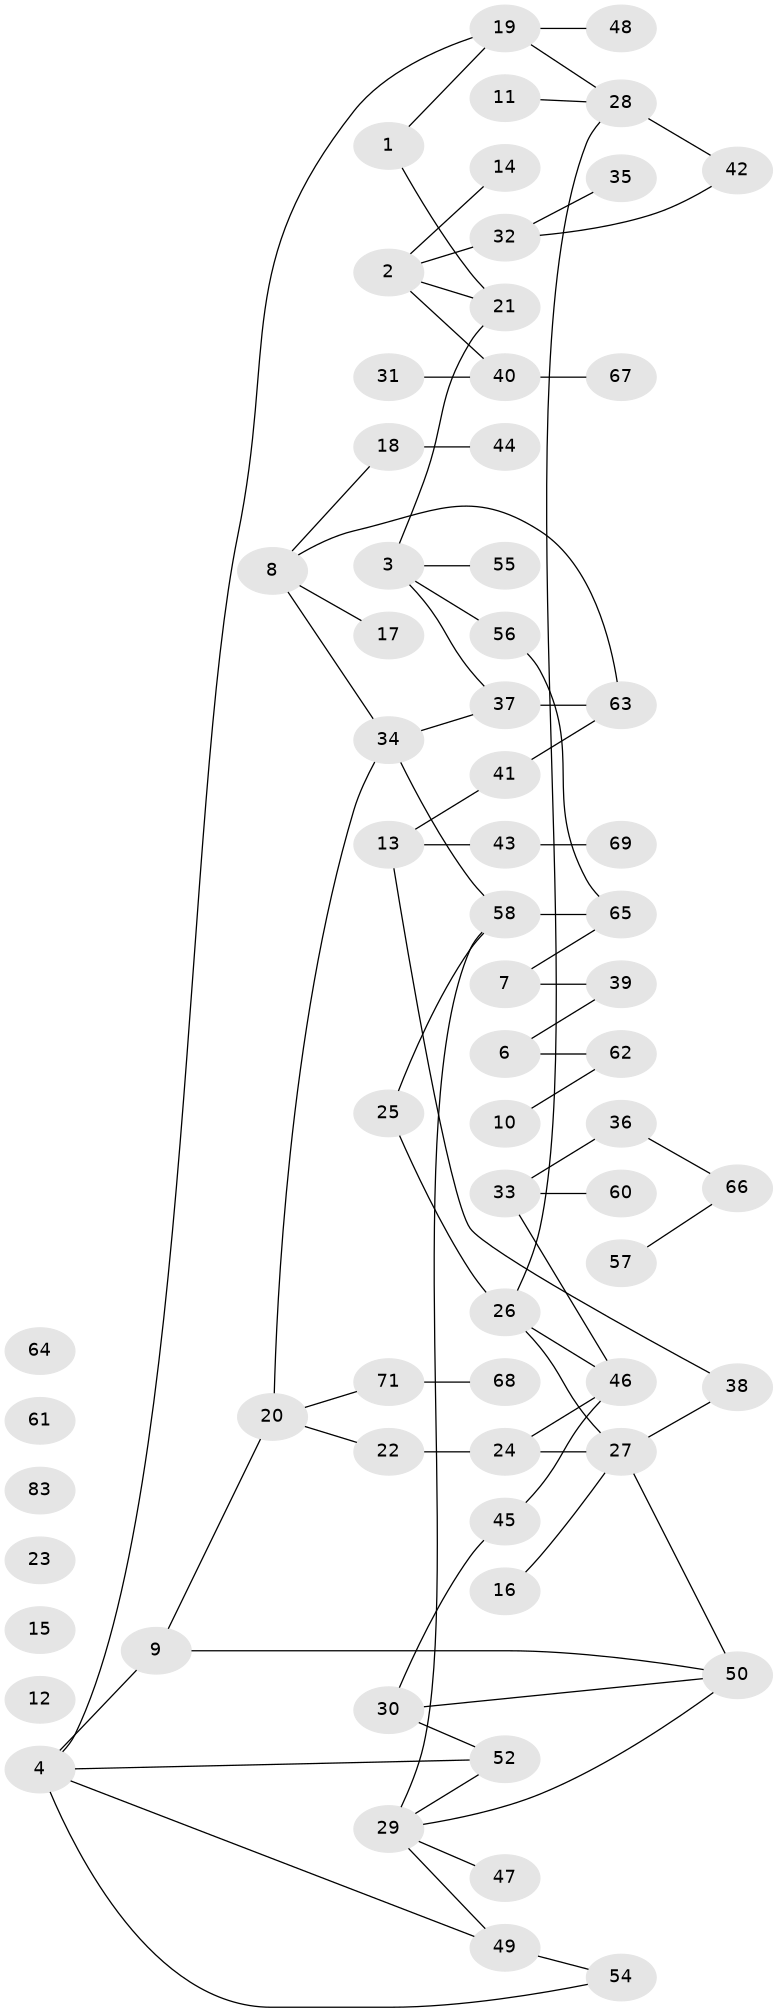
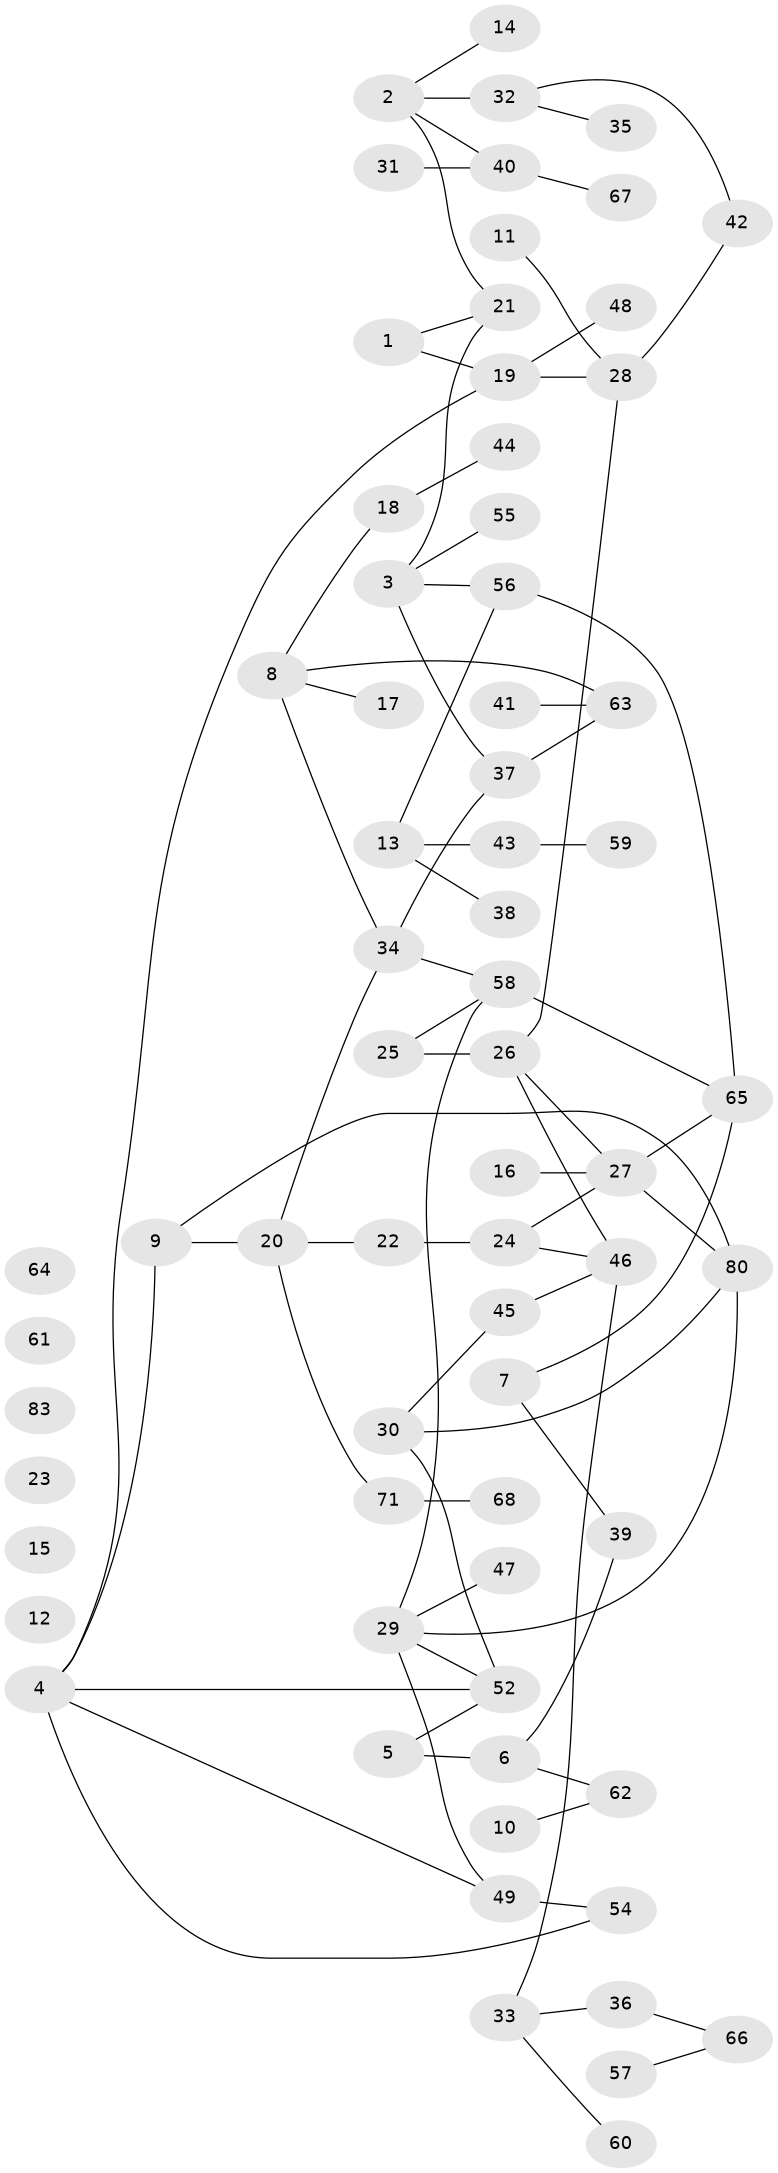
edge "41" -- "13": now "56" -- "13"
node "69": label "69" -> "59"
edge "38" -- "27": now "65" -- "27"
node "50": label "50" -> "80"
node "5": added
